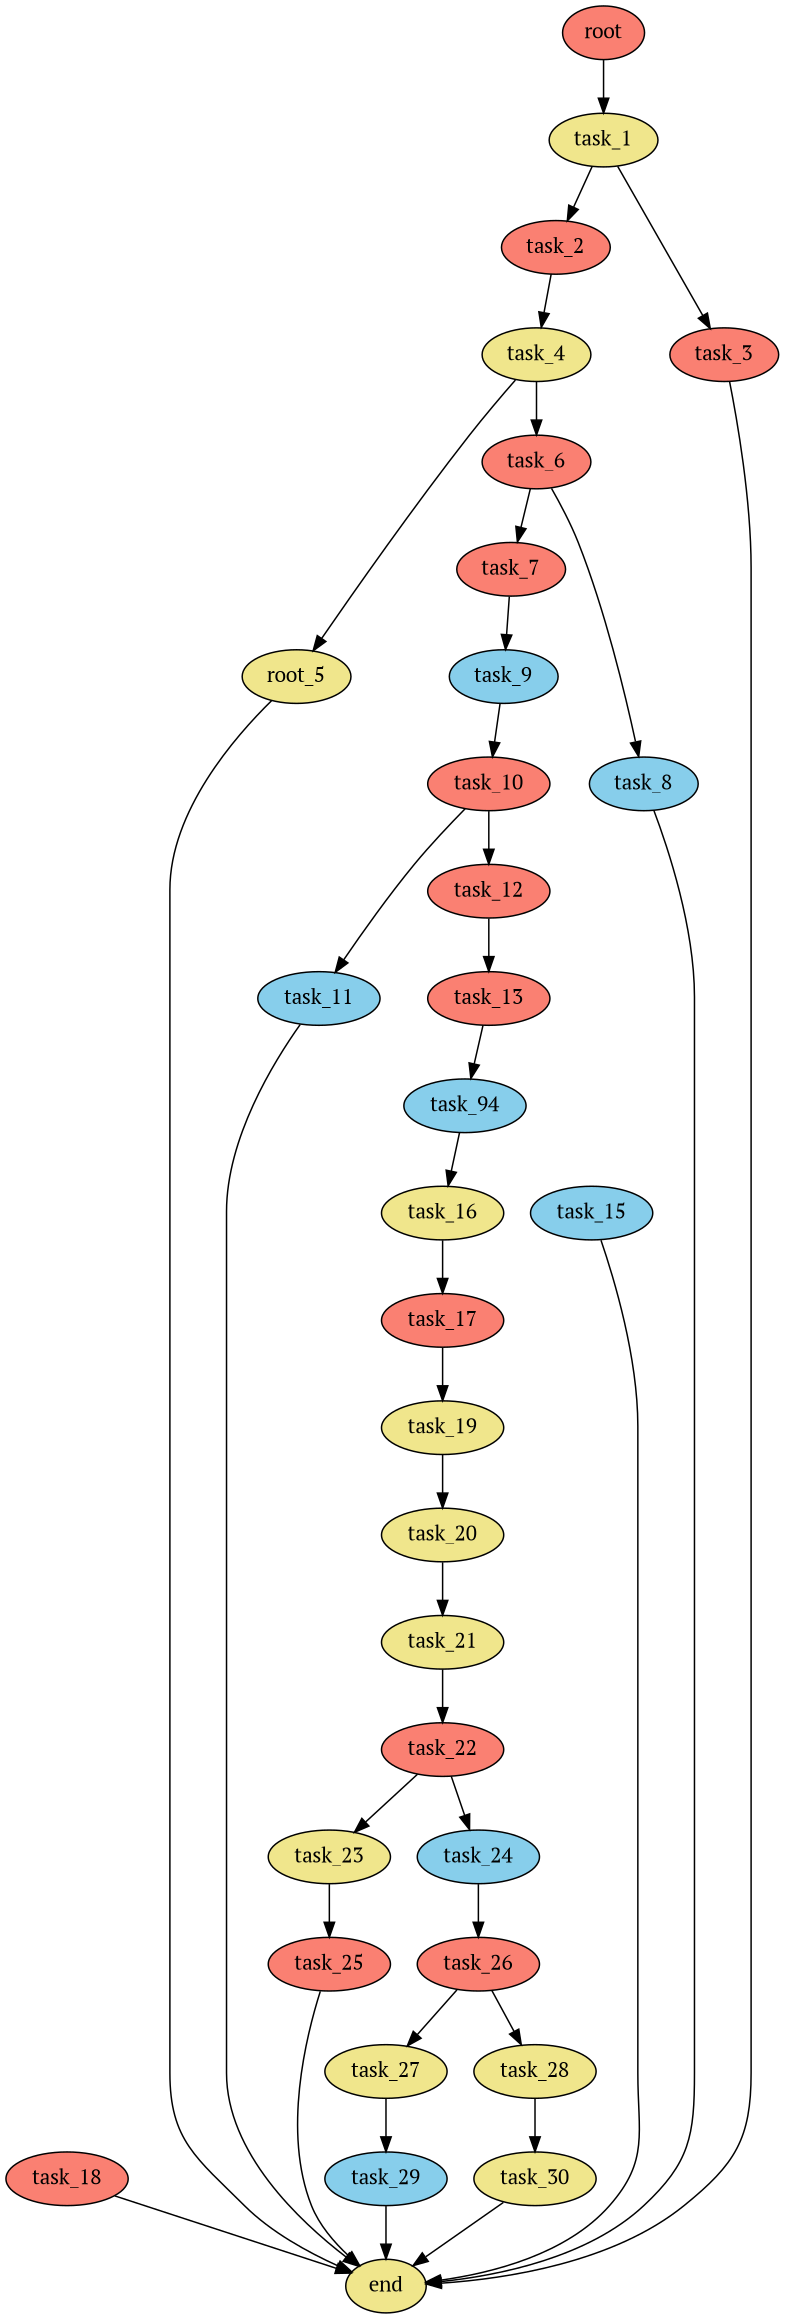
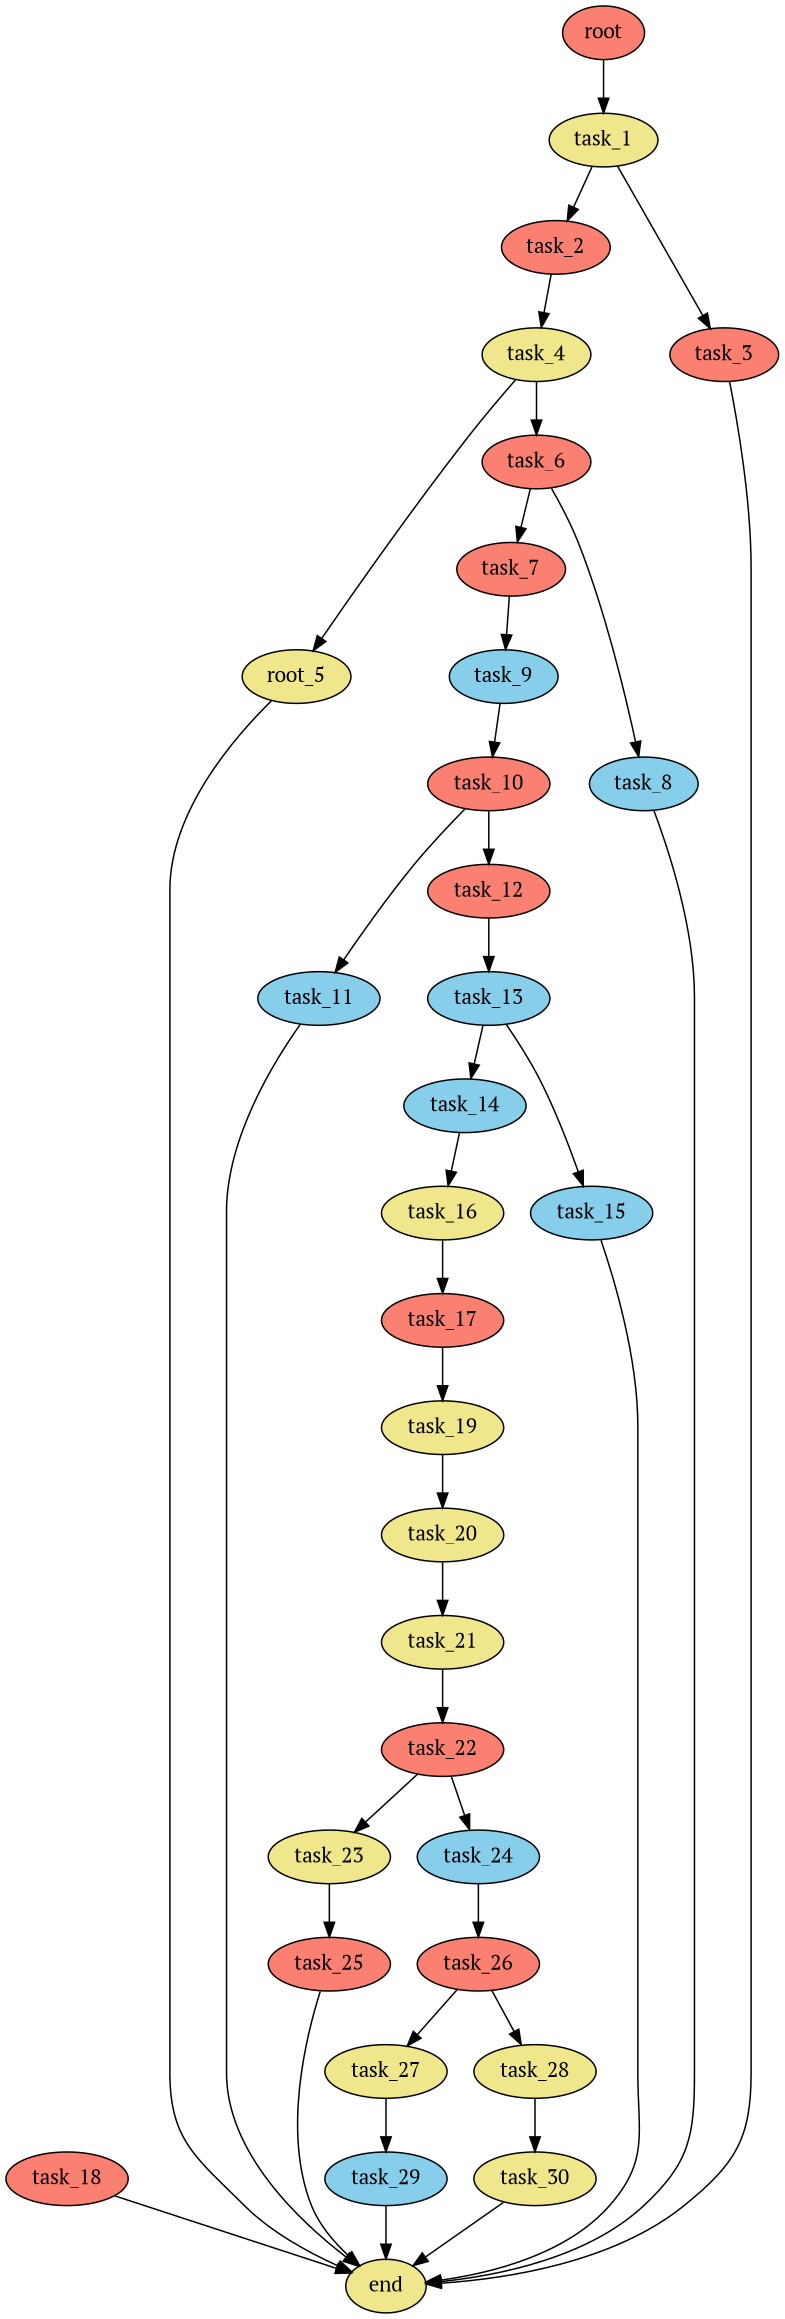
node "task_13": fillcolor salmon -> skyblue
edge "task_13" -> "task_15": added
node "task_94": label "task_94" -> "task_14"
